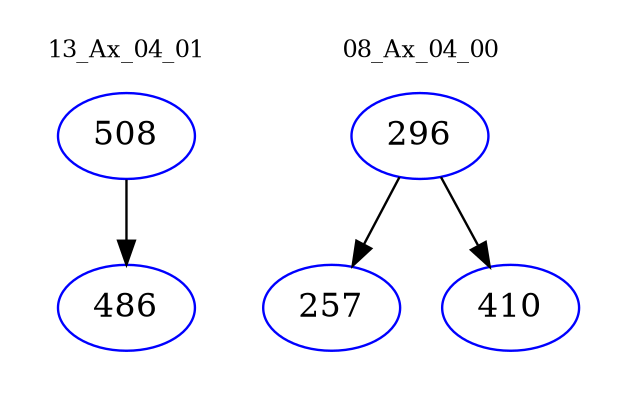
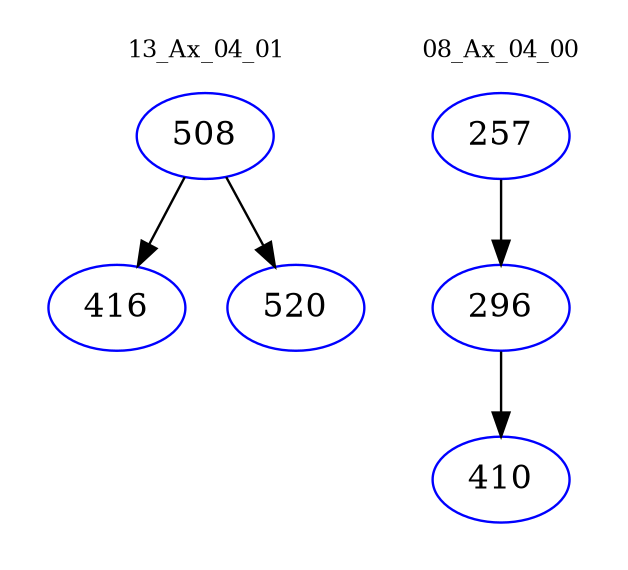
edge "296" -> "257": reversed
node "486": label "486" -> "416"
node "520": added
